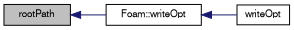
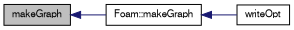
node "rootPath": label "rootPath" -> "makeGraph"
node "Foam::writeOpt": label "Foam::writeOpt" -> "Foam::makeGraph"
